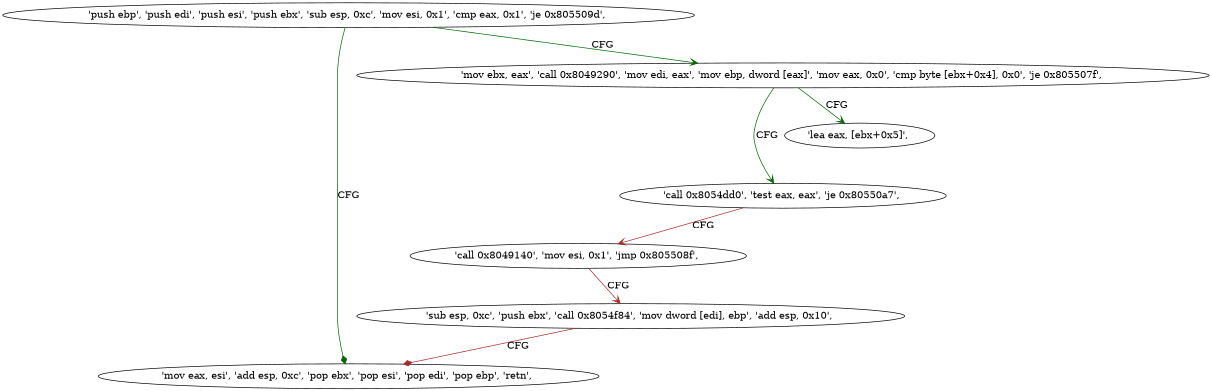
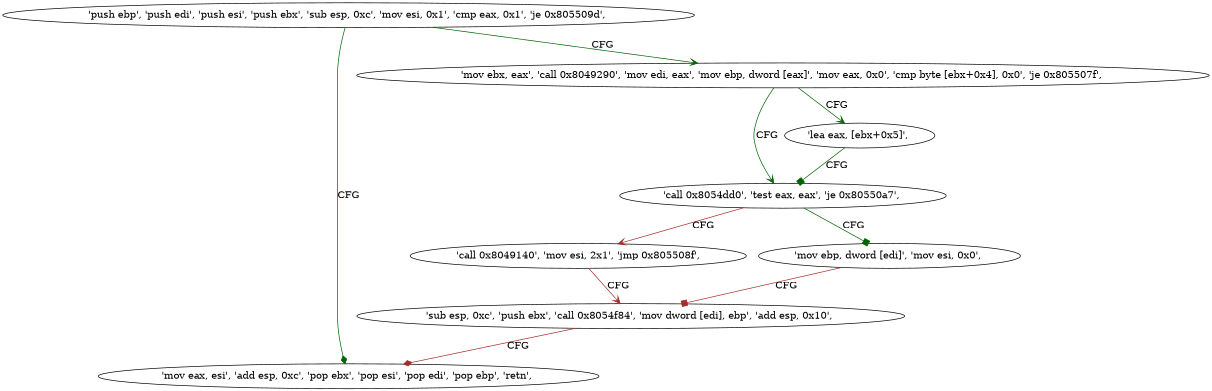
edge "'lea eax, [ebx+0x5]'," -> "'call 0x8054dd0', 'test eax, eax', 'je 0x80550a7',": added, label "CFG"
node "'call 0x8049140', 'mov esi, 0x1', 'jmp 0x805508f',": label "'call 0x8049140', 'mov esi, 0x1', 'jmp 0x805508f'," -> "'call 0x8049140', 'mov esi, 2x1', 'jmp 0x805508f',"
node "'mov ebp, dword [edi]', 'mov esi, 0x0',": added
